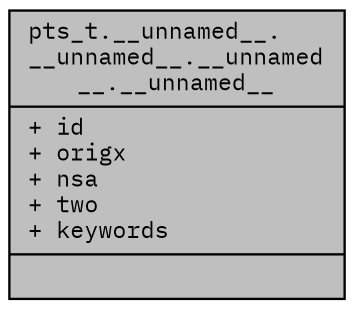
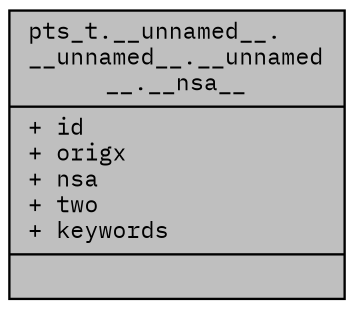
node "pts_t.__unnamed__.": text "__.__unnamed__" -> "__.__nsa__"
